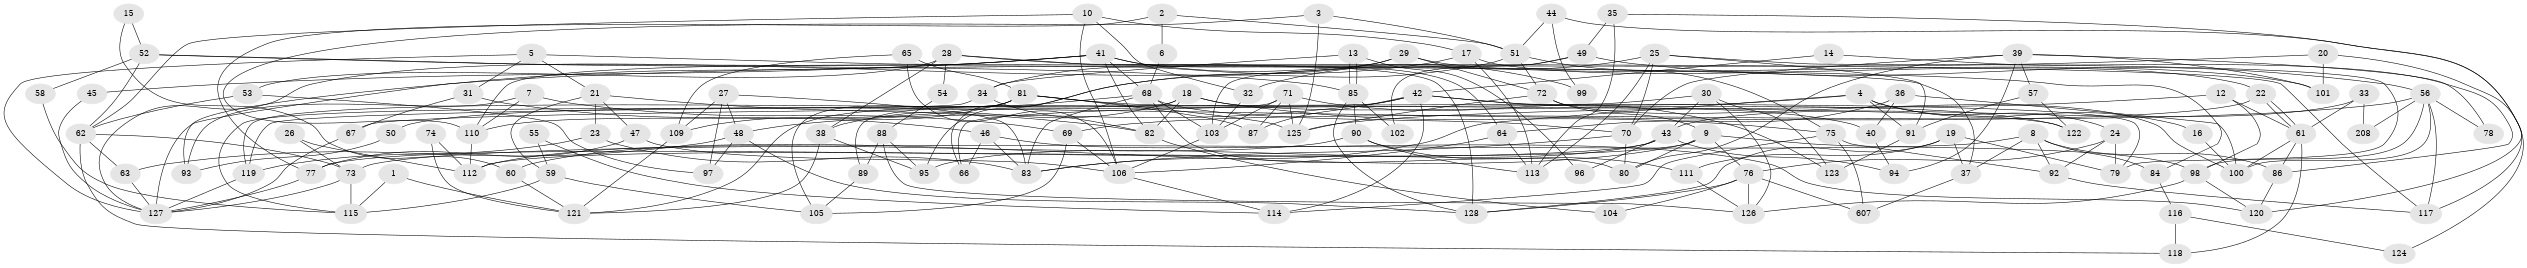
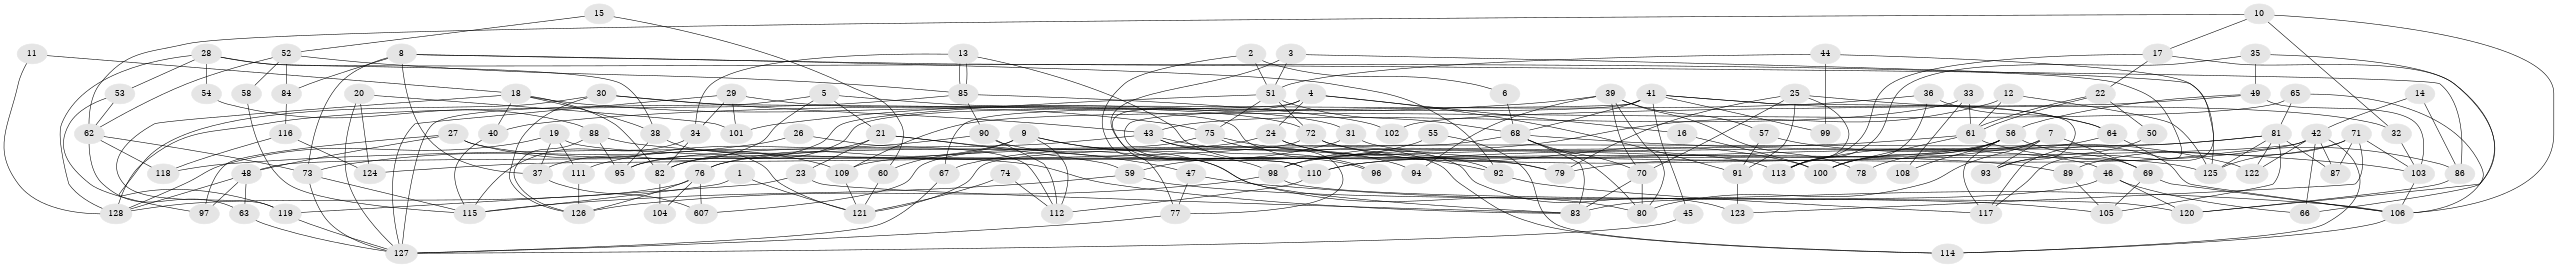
node "11": added
edge "72" -- "9": now "72" -- "124"
edge "51" -- "68": added
node "208": label "208" -> "108"
edge "40" -- "94": now "40" -- "115"
edge "7" -- "80": added
